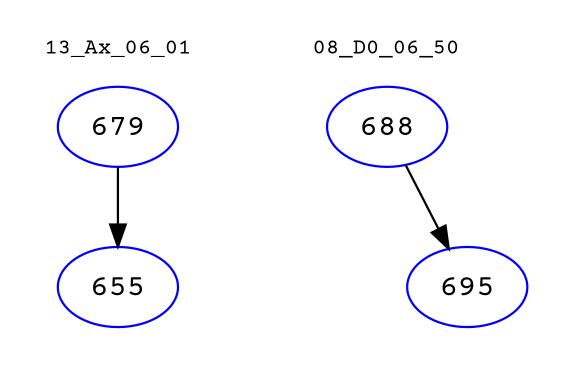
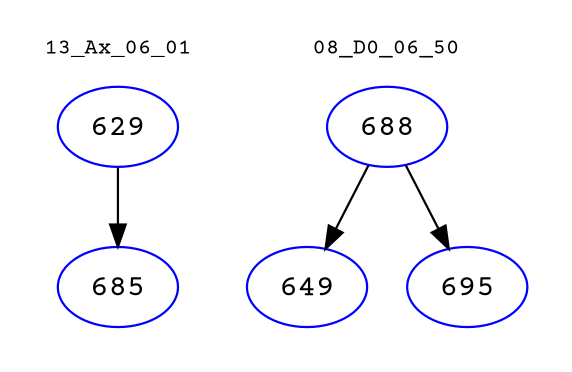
node "679": label "679" -> "629"
node "655": label "655" -> "685"
node "649": added
